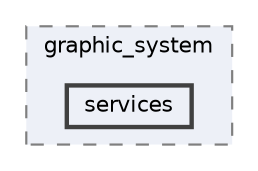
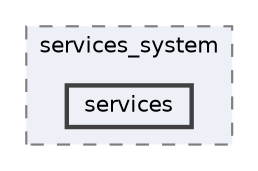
cluster "graphic_system": label "graphic_system" -> "services_system"
